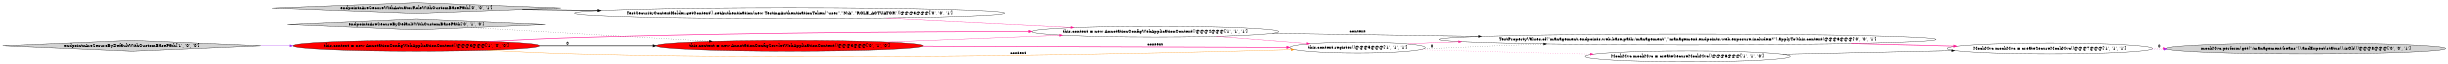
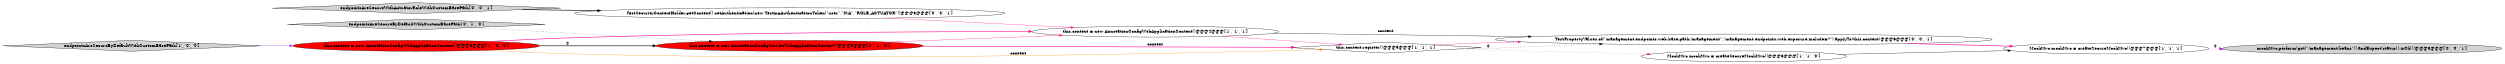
node "this.context.register()@@@5@@@['1', '1', '1']": shape ellipse -> diamond
